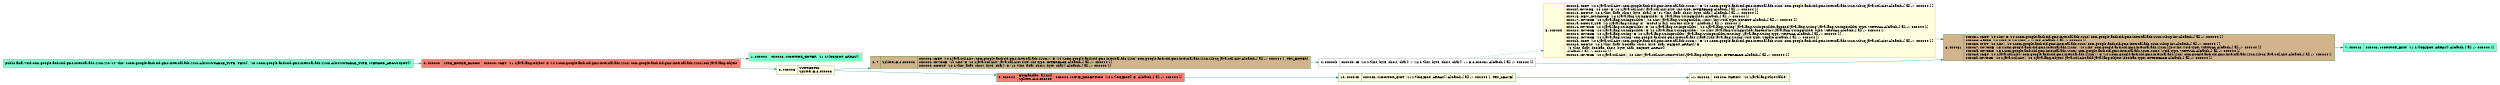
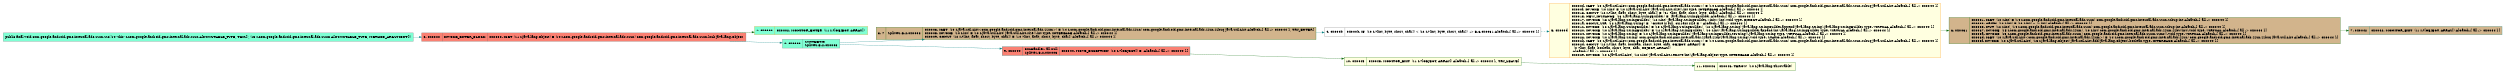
node "7: 0x0042": fillcolor aquamarine -> tan
node "0: 0x0000": text "MTH_ENTER_BLOCK" -> "INVOKE_ENTER_BLOCK"
edge "4: 0x000b" -> "6: 0x0031": removed
node "2: 0x0003": fillcolor lightyellow -> aquamarine
edge "9: 0x0044" -> "10: 0x0045": color teal -> darkgreen
